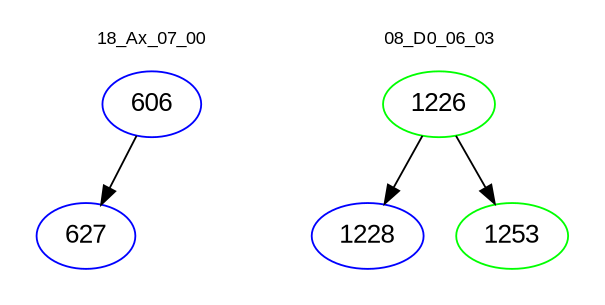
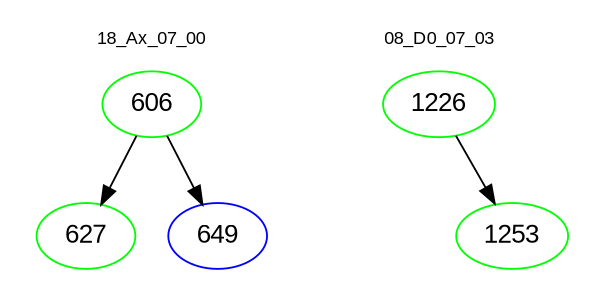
cluster "08_D0_06_03": label "08_D0_06_03" -> "08_D0_07_03"
node "606": color blue -> green
node "627": color blue -> green
node "649": added
node "1228": removed
